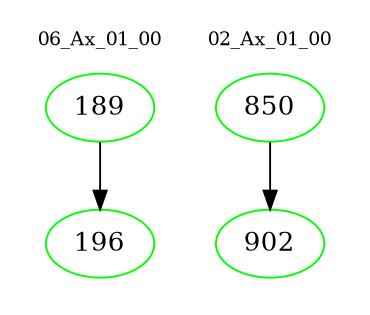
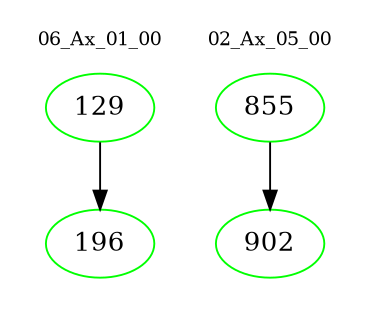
cluster "02_Ax_01_00": label "02_Ax_01_00" -> "02_Ax_05_00"
node "189": label "189" -> "129"
node "850": label "850" -> "855"
